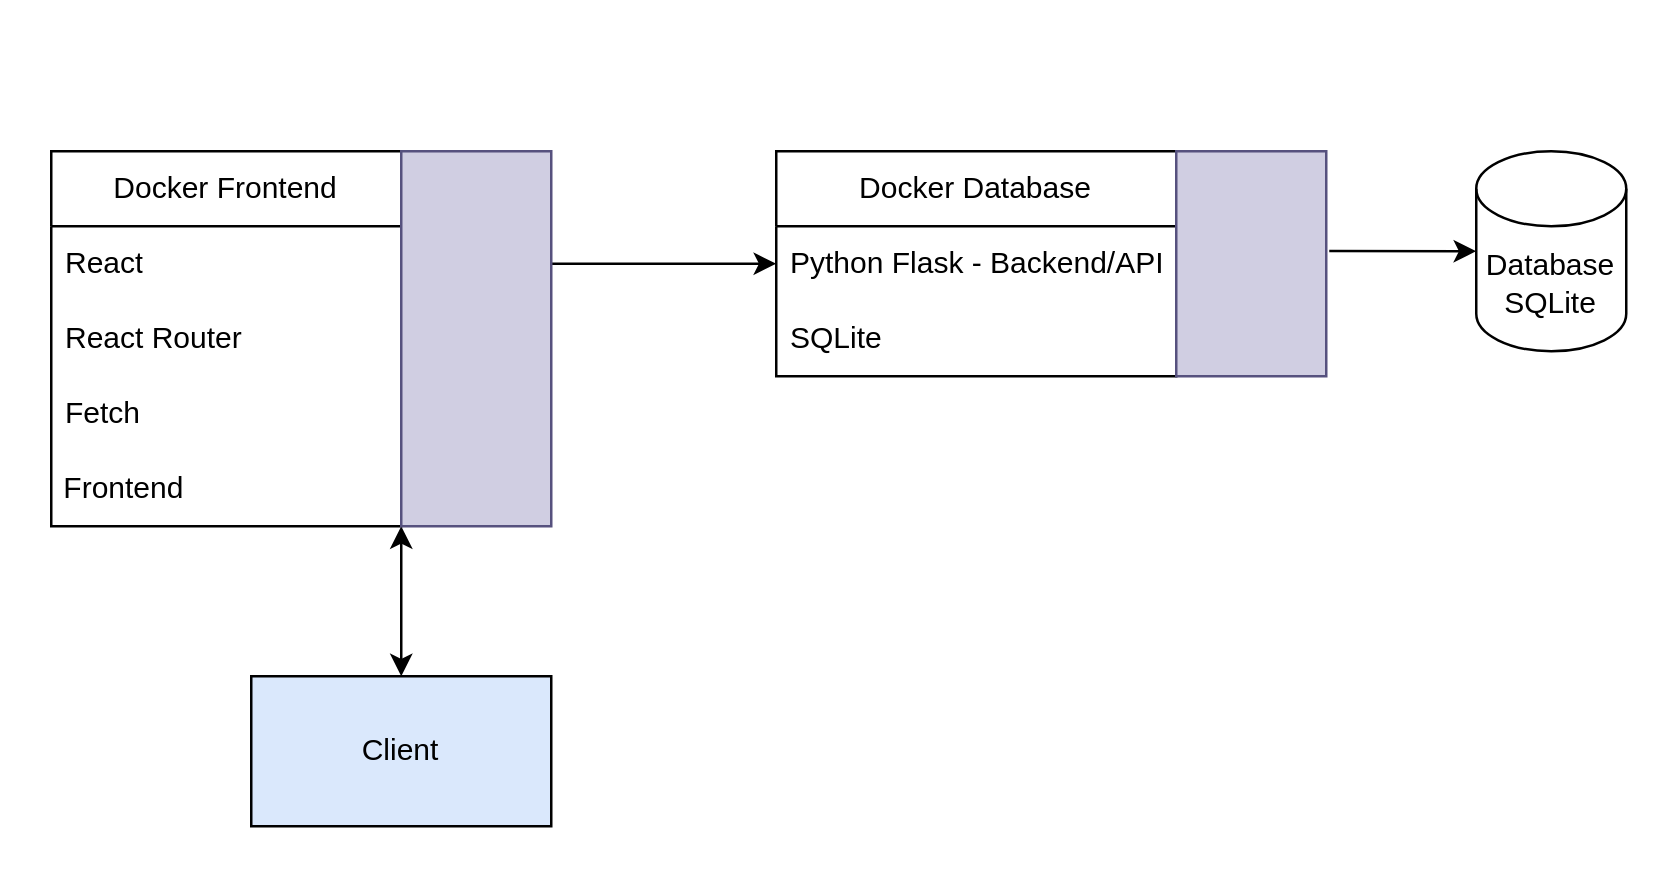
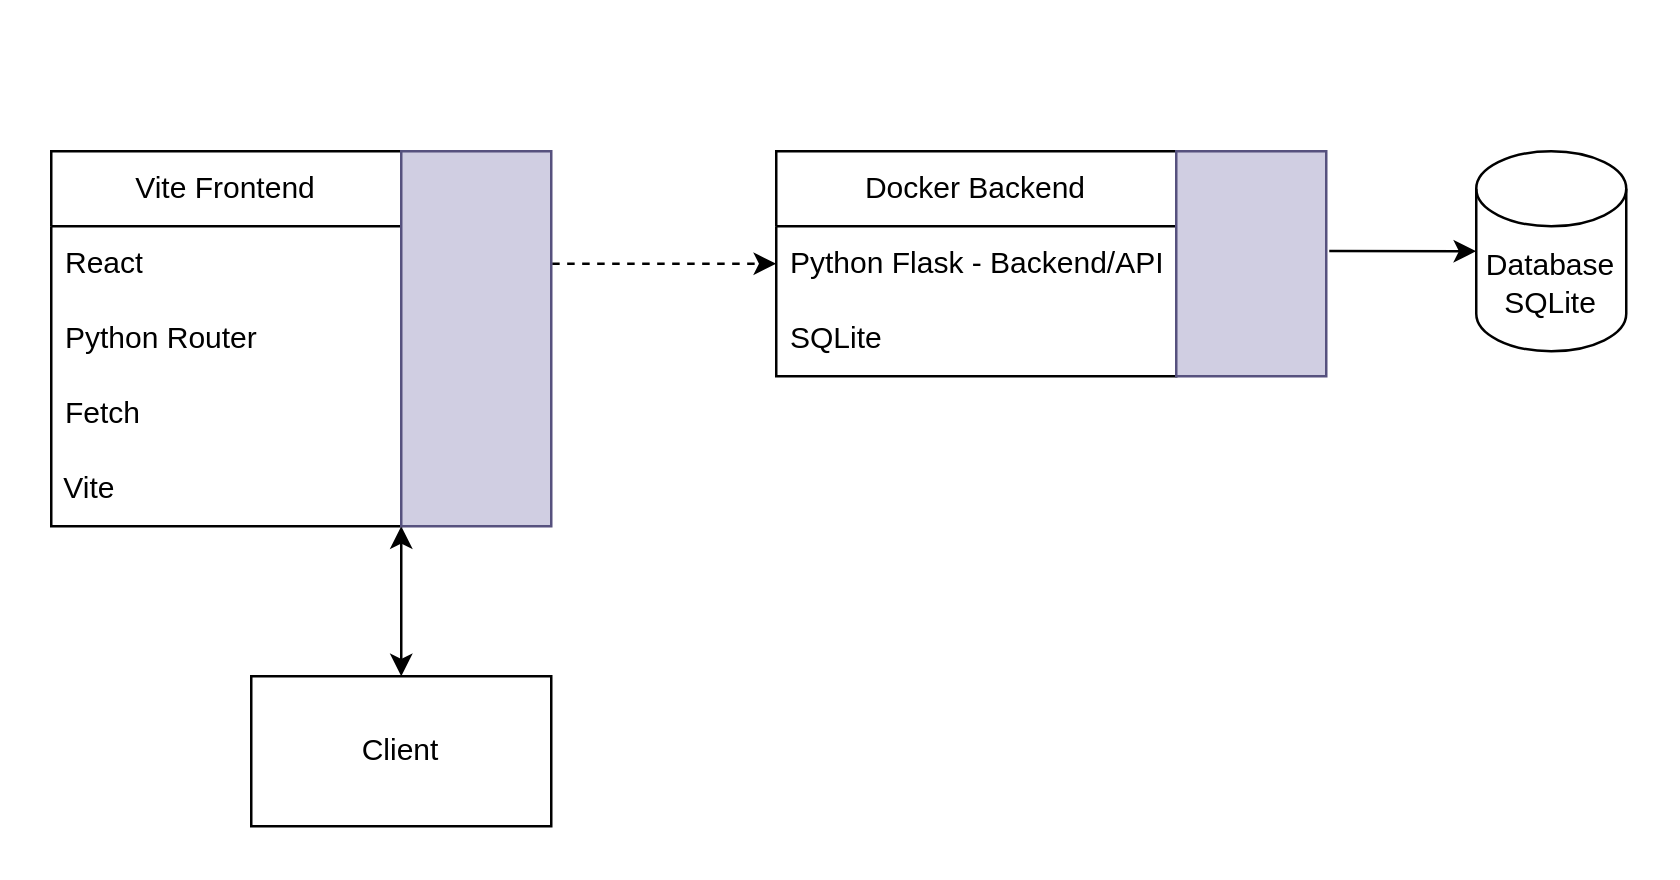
node "Docker Frontend": label "Docker Frontend" -> "Vite Frontend"
node "Docker Database": label "Docker Database" -> "Docker Backend"
edge "React" -- "Python Flask - Backend/API": style solid -> dashed
node "React Router": label "React Router" -> "Python Router"
node "Frontend": label "Frontend" -> "Vite"
node "Client": fillcolor #dae8fc -> #ffffff
